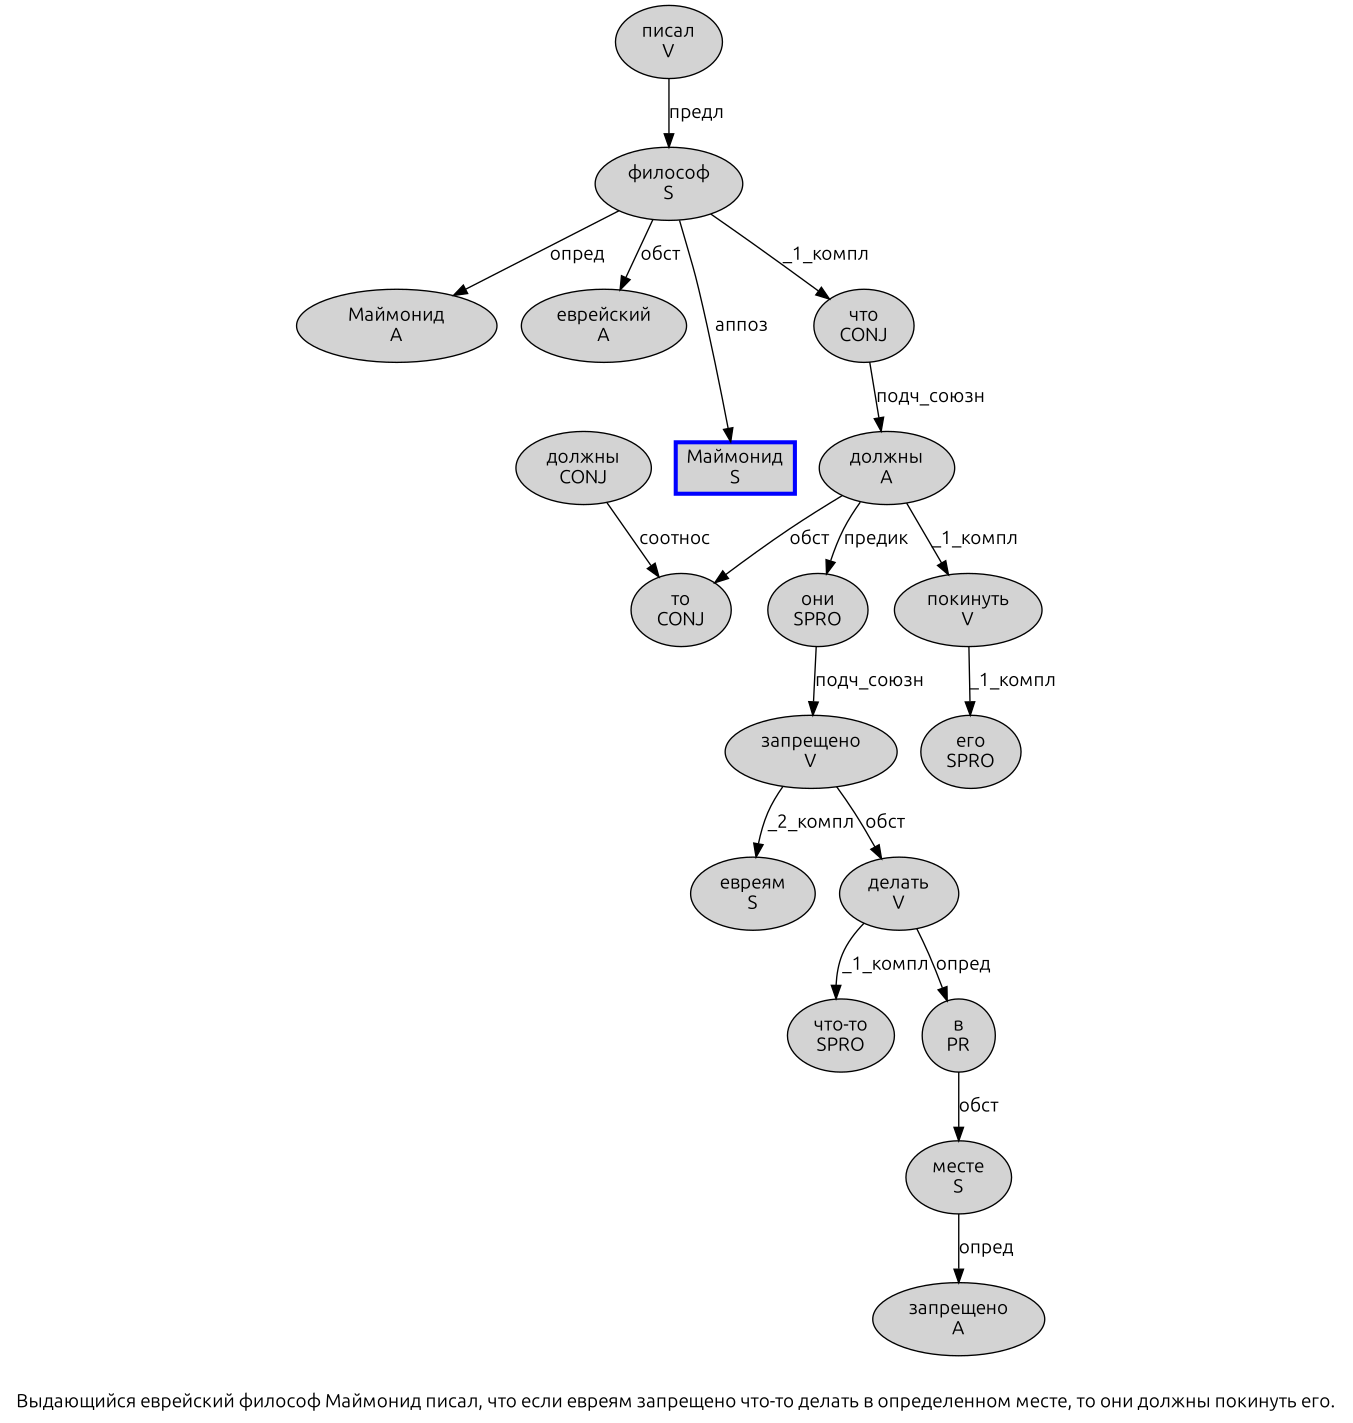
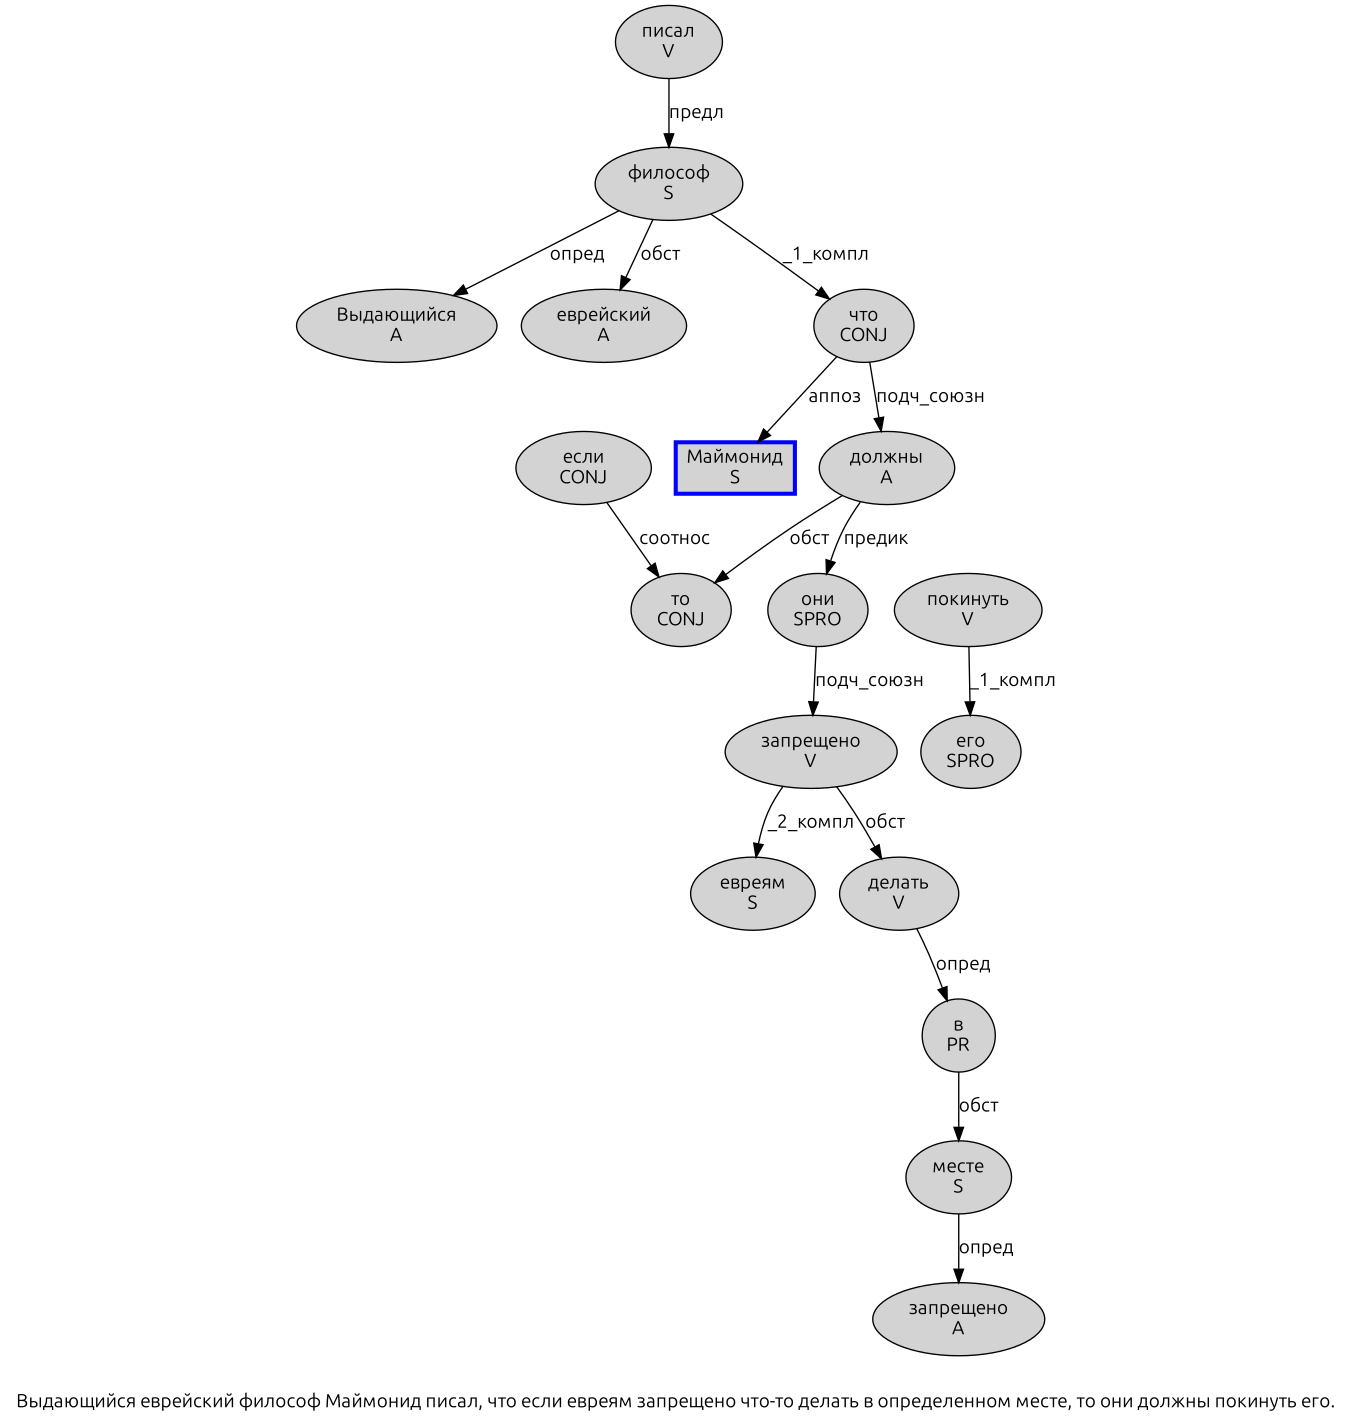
edge "философ S" -> "Маймонид S": now "что CONJ" -> "Маймонид S"
node "Маймонид A": label "Маймонид A" -> "Выдающийся A"
node "должны CONJ": label "должны CONJ" -> "если CONJ"
edge "должны A" -> "покинуть V": removed, label "_1_компл"
node "что-то SPRO": removed
